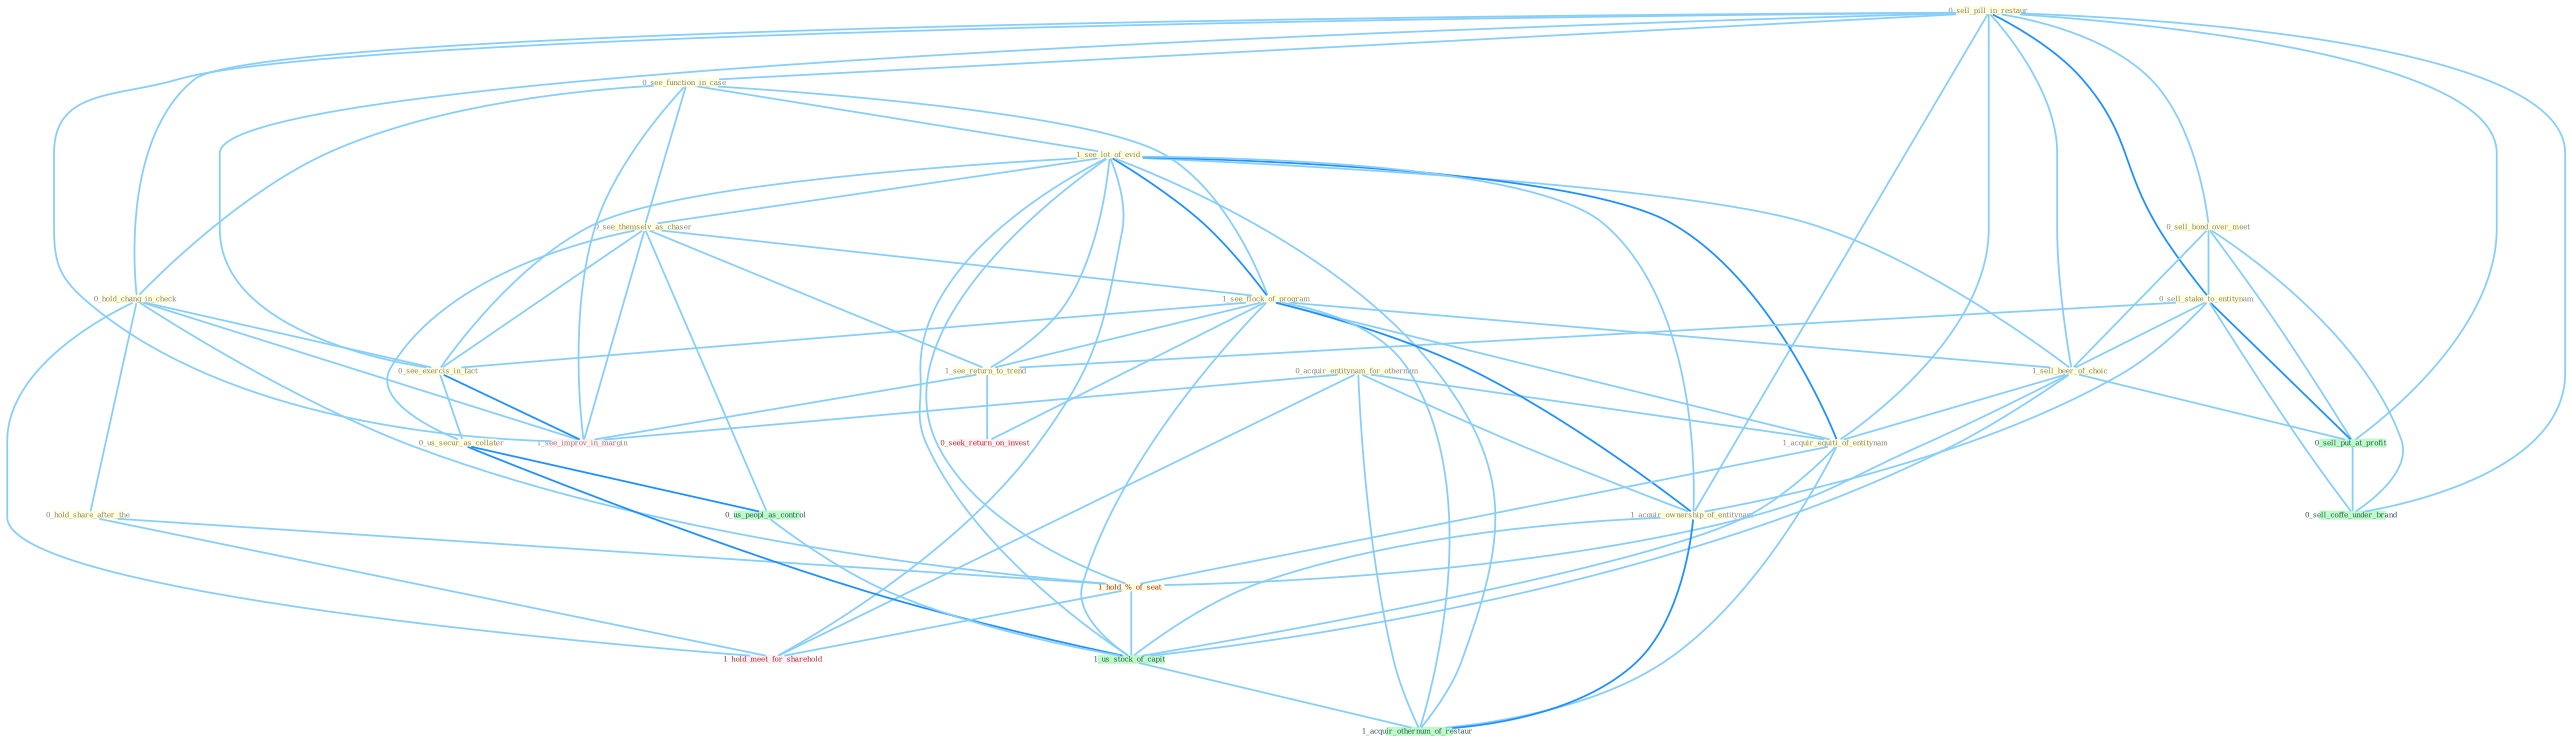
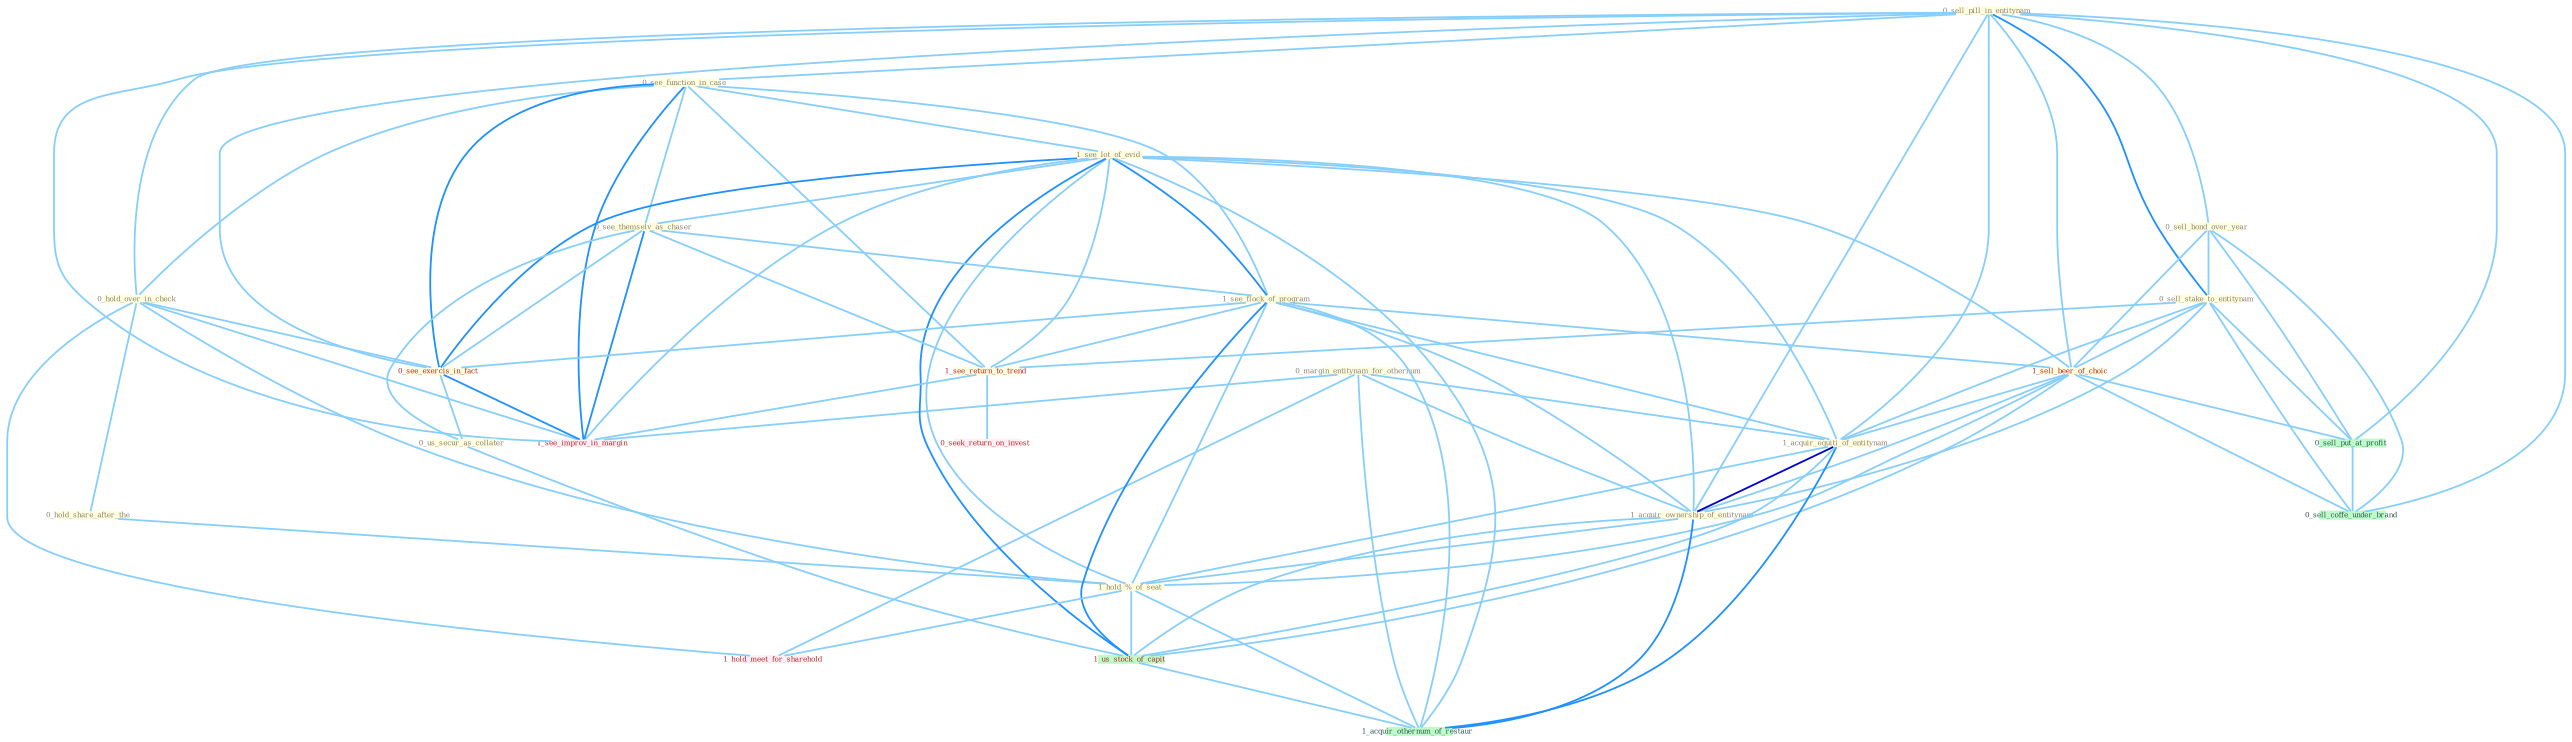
node "0_sell_pill_in_restaur": label "0_sell_pill_in_restaur" -> "0_sell_pill_in_entitynam"
edge "0_see_function_in_case" -- "0_see_exercis_in_fact": added
edge "1_see_lot_of_evid" -- "0_see_exercis_in_fact": color #87cefa -> #1e90ff
edge "1_see_lot_of_evid" -- "1_acquir_equiti_of_entitynam": color #1e90ff -> #87cefa
node "0_sell_bond_over_meet": label "0_sell_bond_over_meet" -> "0_sell_bond_over_year"
edge "0_see_function_in_case" -- "1_see_return_to_trend": added
edge "0_see_function_in_case" -- "1_see_improv_in_margin": color #87cefa -> #1e90ff
node "0_hold_chang_in_check": label "0_hold_chang_in_check" -> "0_hold_over_in_check"
edge "0_see_themselv_as_chaser" -- "1_see_improv_in_margin": color #87cefa -> #1e90ff
node "0_see_exercis_in_fact": fontcolor #8b7d6b -> #b22222
node "1_see_return_to_trend": fontcolor #8b7d6b -> #b22222
node "0_acquir_entitynam_for_othernum": label "0_acquir_entitynam_for_othernum" -> "0_margin_entitynam_for_othernum"
node "1_sell_beer_of_choic": fontcolor #8b7d6b -> #b22222
edge "0_sell_stake_to_entitynam" -- "0_sell_put_at_profit": color #1e90ff -> #87cefa
edge "1_see_flock_of_program" -- "0_seek_return_on_invest": now "1_see_flock_of_program" -- "1_hold_%_of_seat"
edge "0_sell_stake_to_entitynam" -- "1_acquir_equiti_of_entitynam": added
edge "1_see_flock_of_program" -- "1_acquir_ownership_of_entitynam": color #1e90ff -> #87cefa
edge "1_see_lot_of_evid" -- "1_us_stock_of_capit": color #87cefa -> #1e90ff
node "1_see_improv_in_margin": fontcolor #8b7d6b -> #b22222
edge "1_sell_beer_of_choic" -- "0_sell_coffe_under_brand": added
edge "1_sell_beer_of_choic" -- "1_acquir_ownership_of_entitynam": added
edge "1_see_lot_of_evid" -- "1_hold_meet_for_sharehold": now "1_see_lot_of_evid" -- "1_see_improv_in_margin"
edge "1_see_flock_of_program" -- "1_us_stock_of_capit": color #87cefa -> #1e90ff
edge "1_acquir_equiti_of_entitynam" -- "1_acquir_ownership_of_entitynam": added
node "0_us_peopl_as_control": removed
edge "1_acquir_ownership_of_entitynam" -- "1_hold_%_of_seat": added
edge "0_us_secur_as_collater" -- "1_us_stock_of_capit": color #1e90ff -> #87cefa
edge "0_hold_share_after_the" -- "1_hold_meet_for_sharehold": removed
node "1_hold_%_of_seat": fontcolor #b22222 -> #8b7d6b
edge "1_acquir_equiti_of_entitynam" -- "1_acquir_othernum_of_restaur": color #87cefa -> #1e90ff
node "1_us_stock_of_capit": fontcolor #2f4f4f -> #b22222
edge "1_hold_%_of_seat" -- "1_acquir_othernum_of_restaur": added
